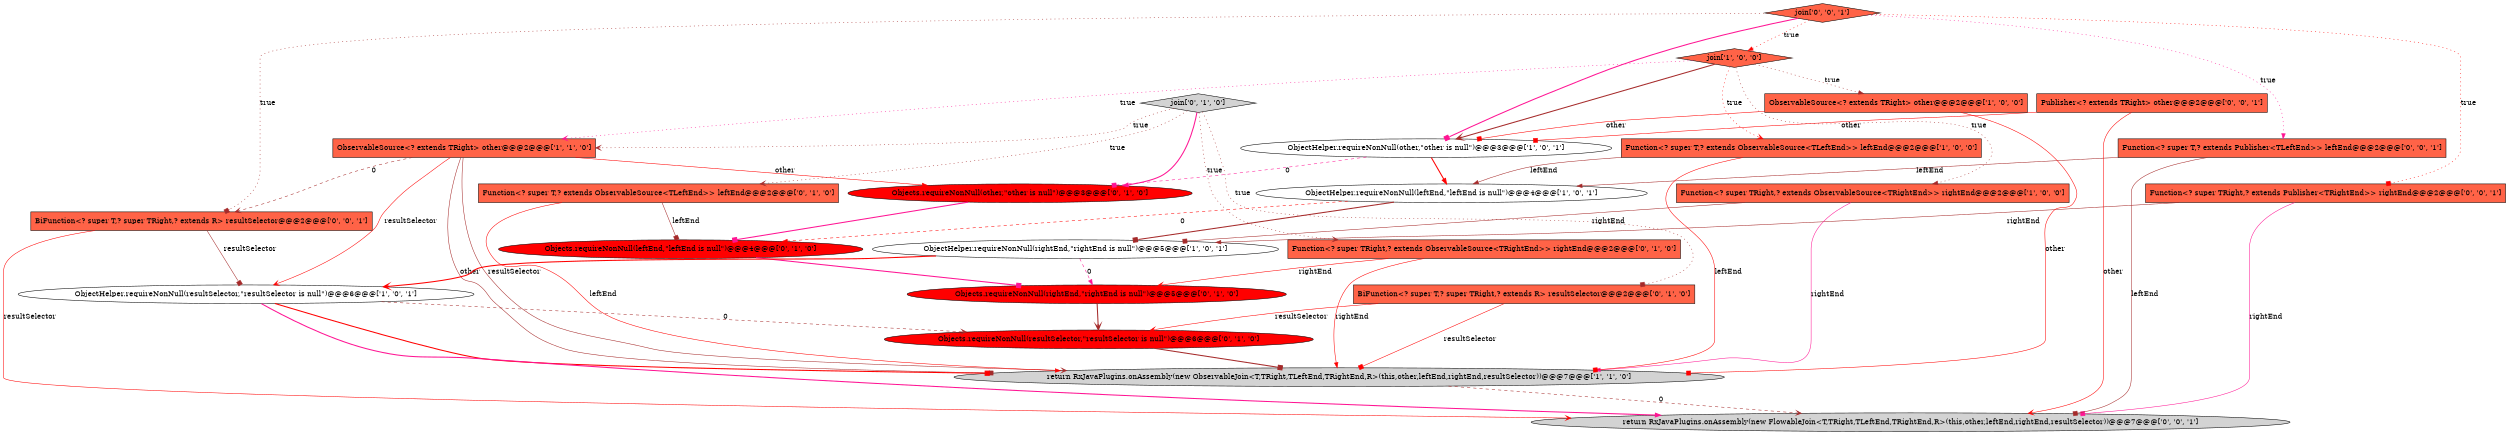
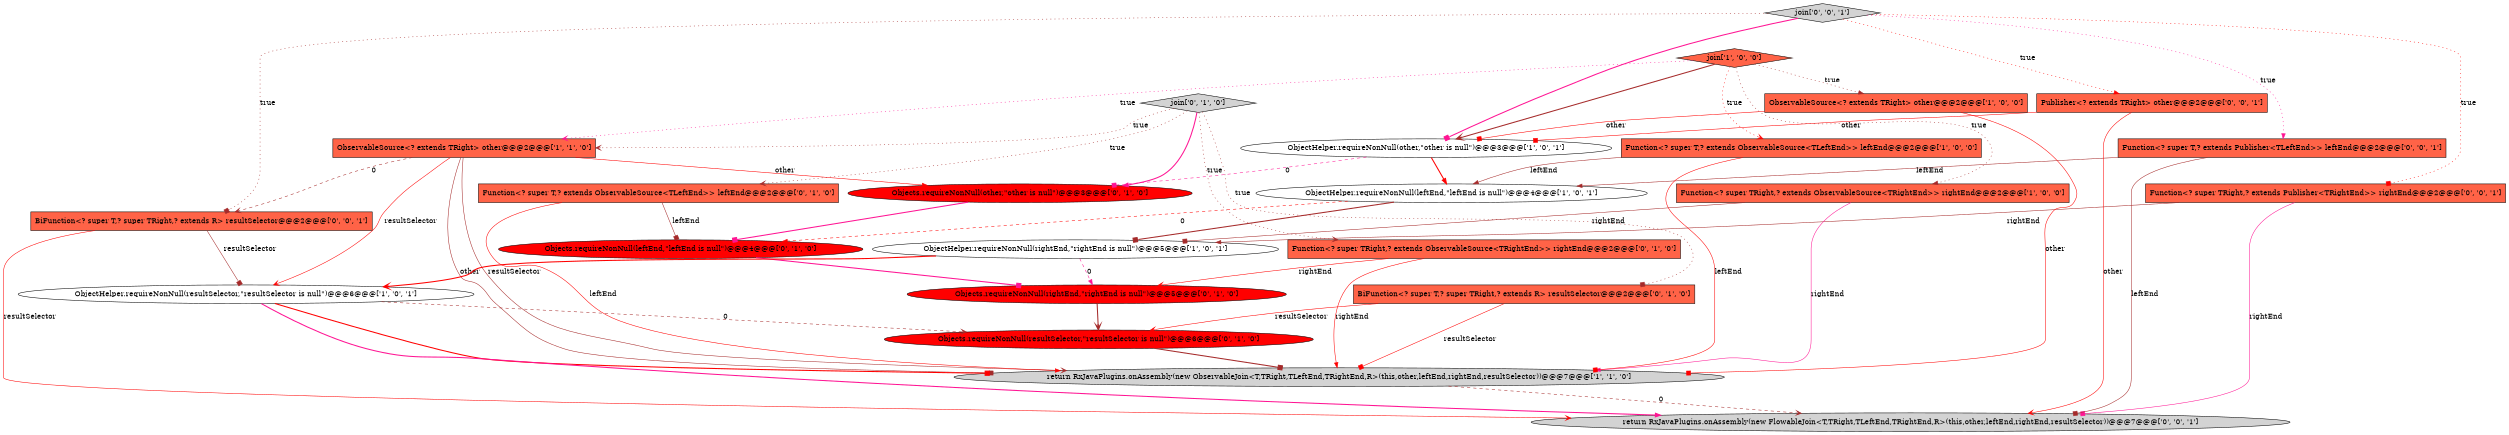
node "join['0', '0', '1']": fillcolor tomato -> lightgray
edge "join['0', '0', '1']" -> "join['1', '0', '0']": now "join['0', '0', '1']" -> "Publisher<? extends TRight> other@@@2@@@['0', '0', '1']"
